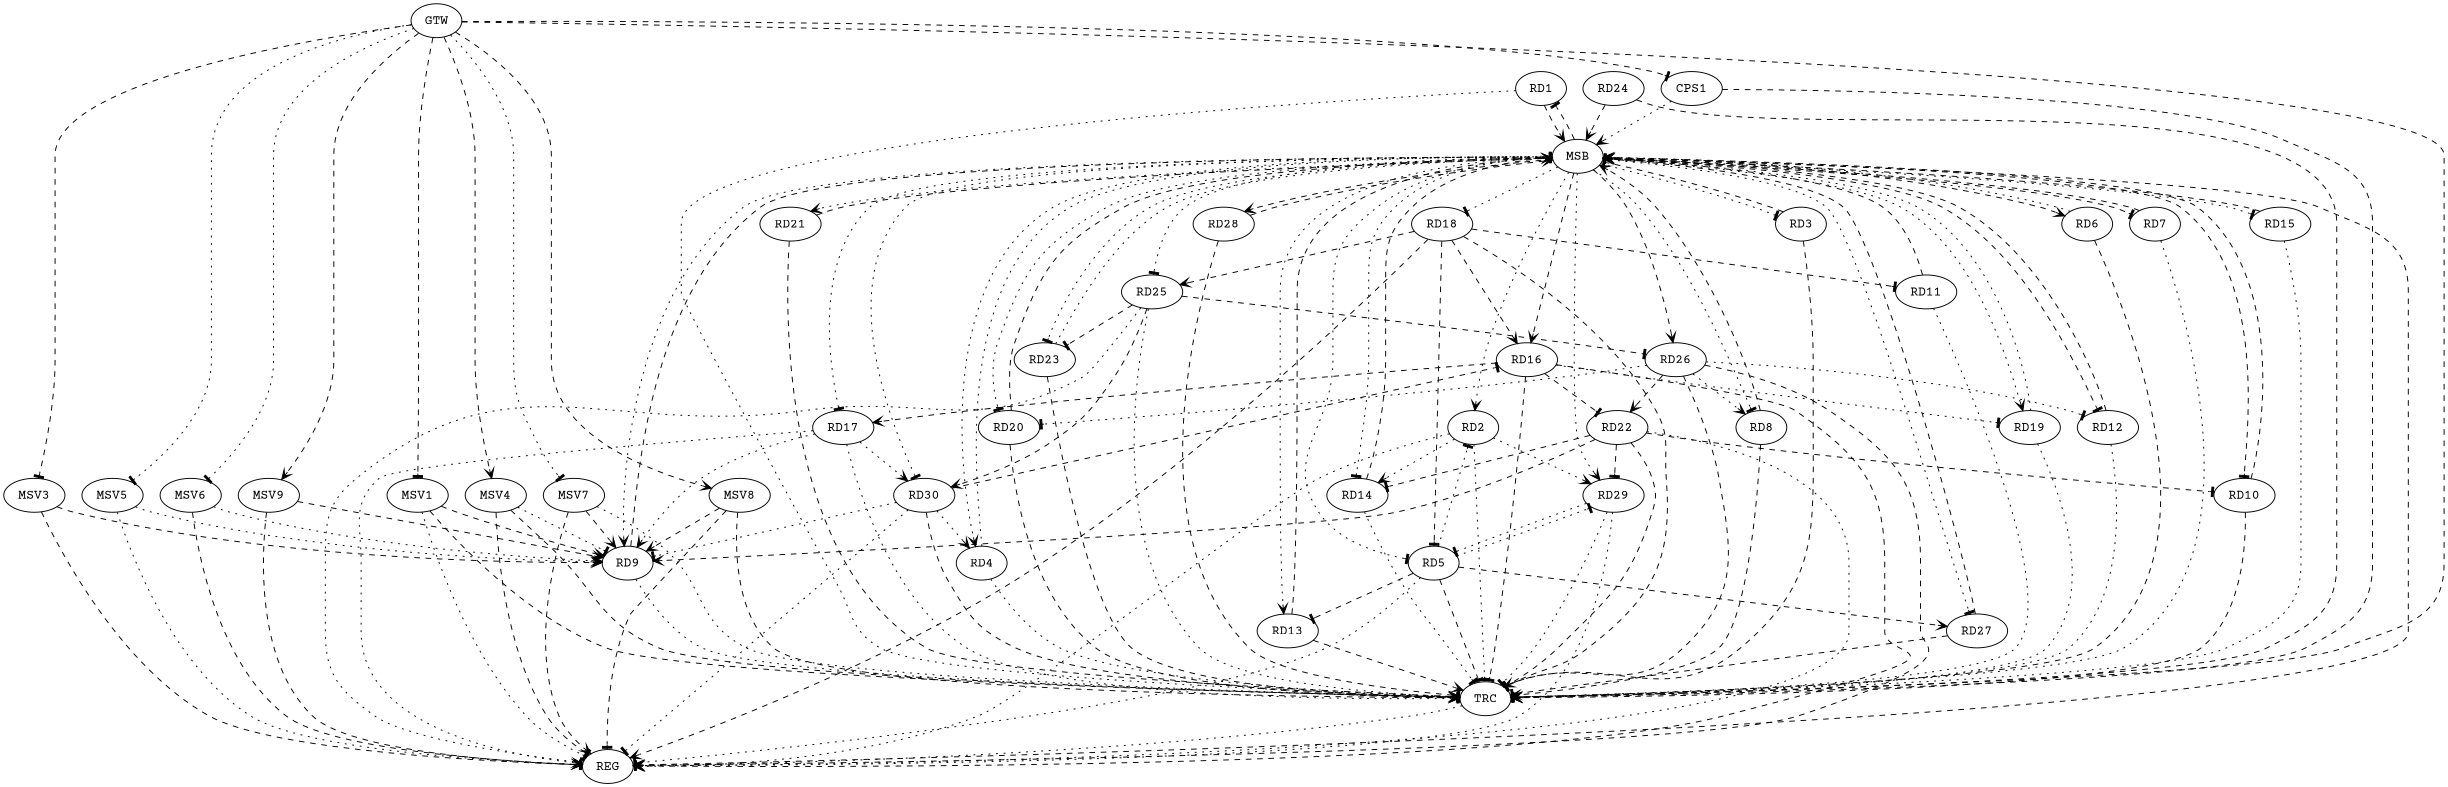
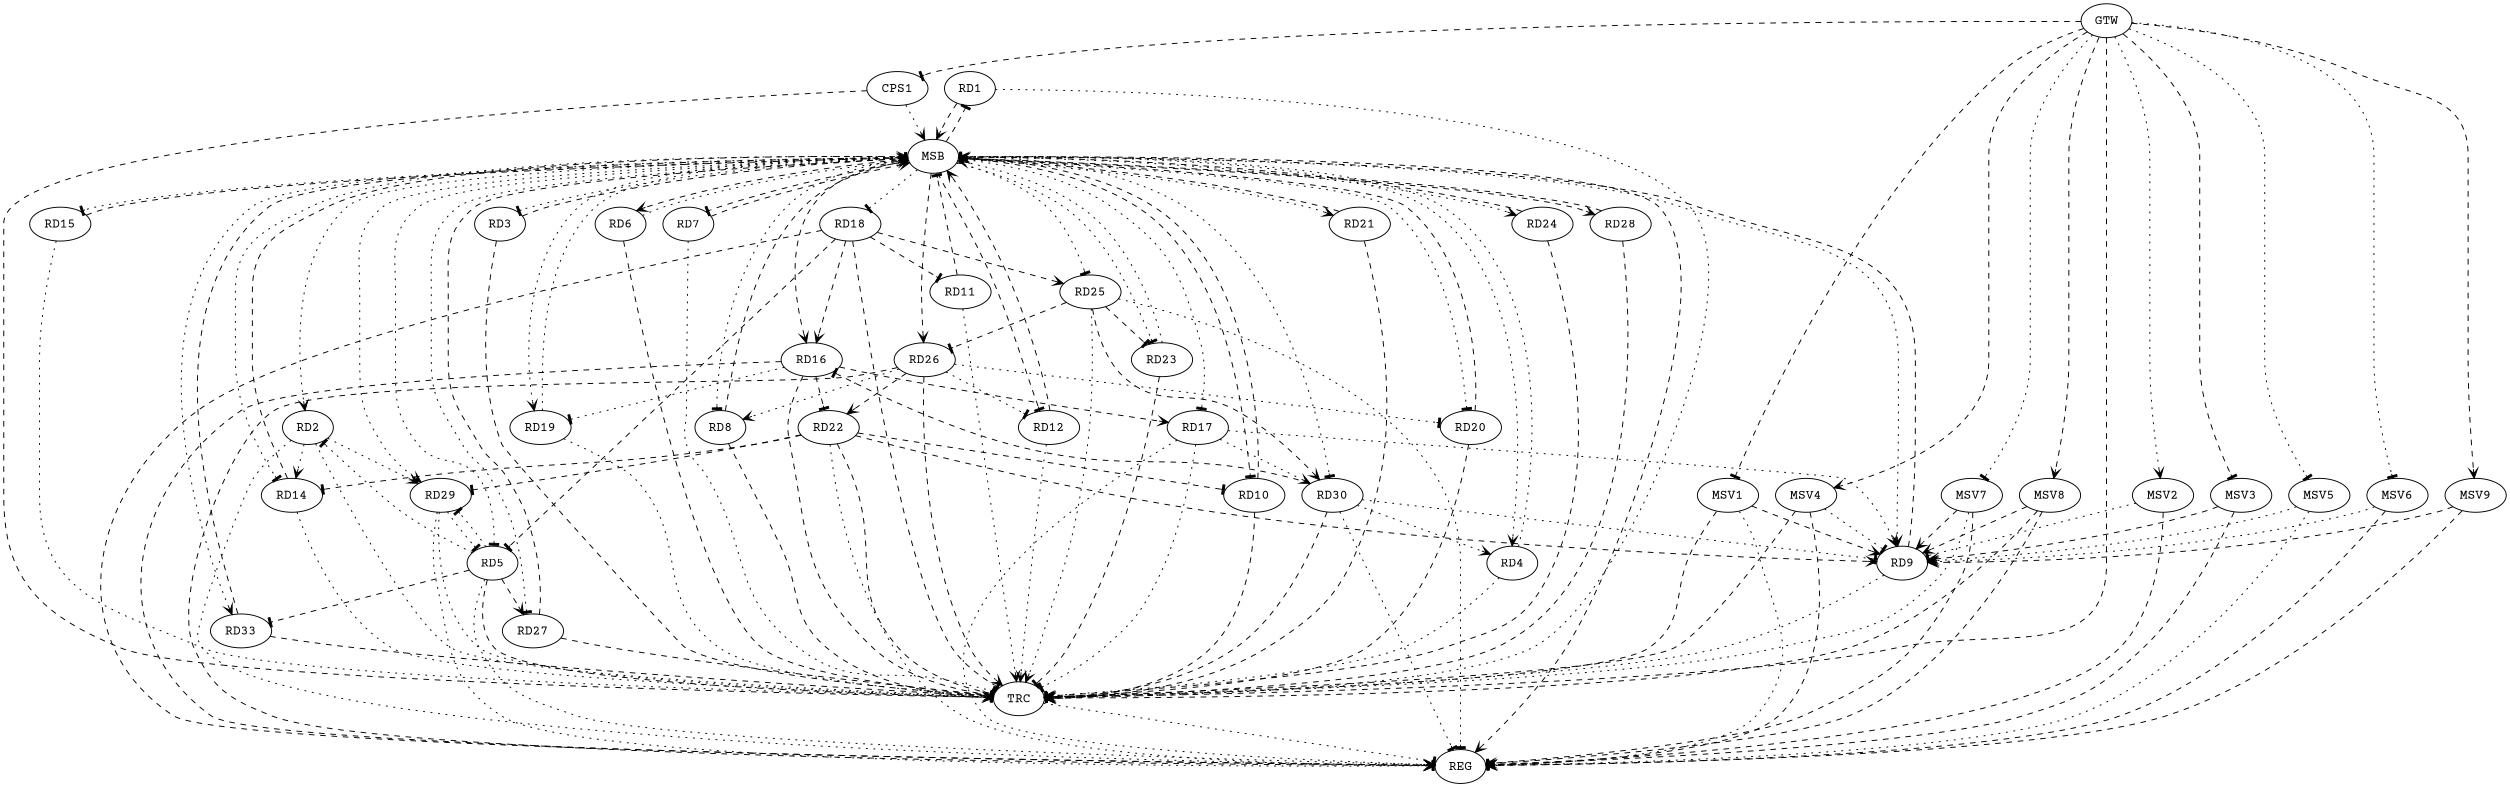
edge "MSB" -> "RD24": added
node "MSV2": added
node "RD13": label "RD13" -> "RD33"
